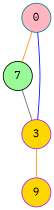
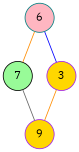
node "0": label "0" -> "6"
edge "7" -- "3": now "7" -- "9"
